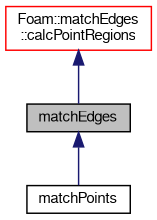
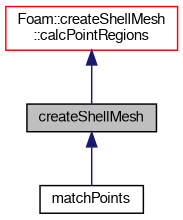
node "Foam::matchEdges ::calcPointRegions": label "Foam::matchEdges ::calcPointRegions" -> "Foam::createShellMesh ::calcPointRegions"
node "matchEdges": label "matchEdges" -> "createShellMesh"
